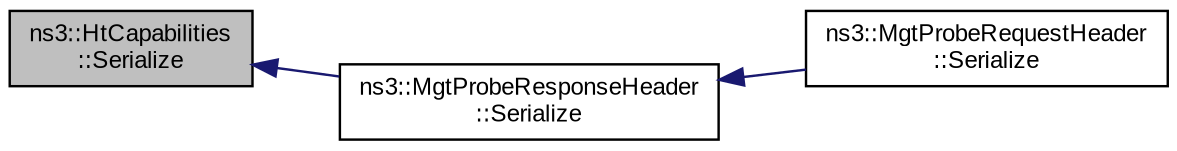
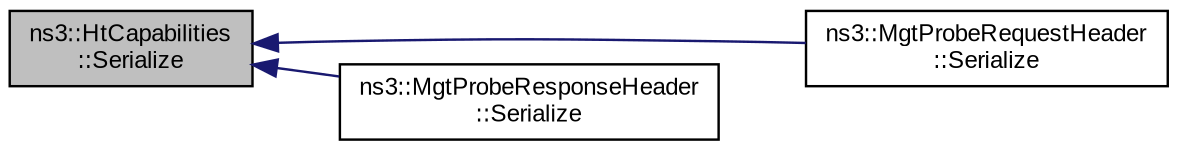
edge "ns3::MgtProbeRequestHeader ::Serialize" -> "ns3::MgtProbeResponseHeader ::Serialize": now "ns3::MgtProbeRequestHeader ::Serialize" -> "ns3::HtCapabilities ::Serialize"
